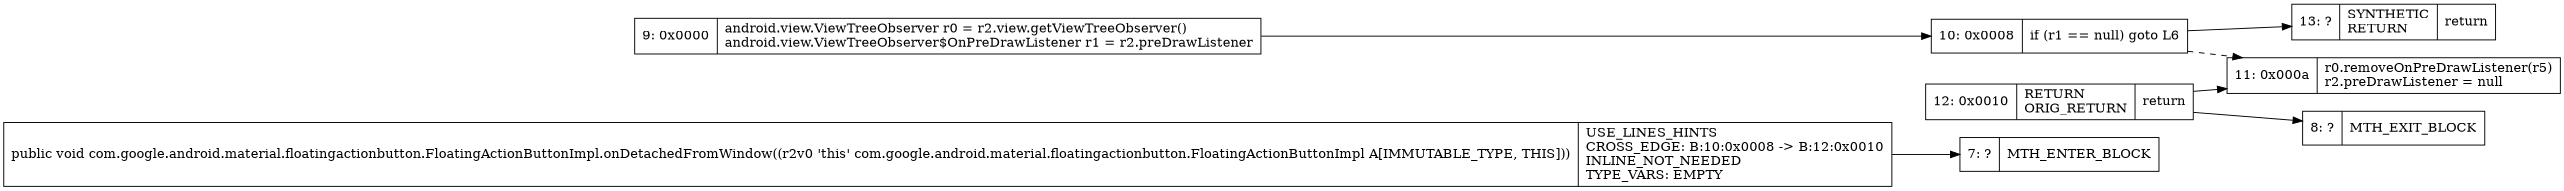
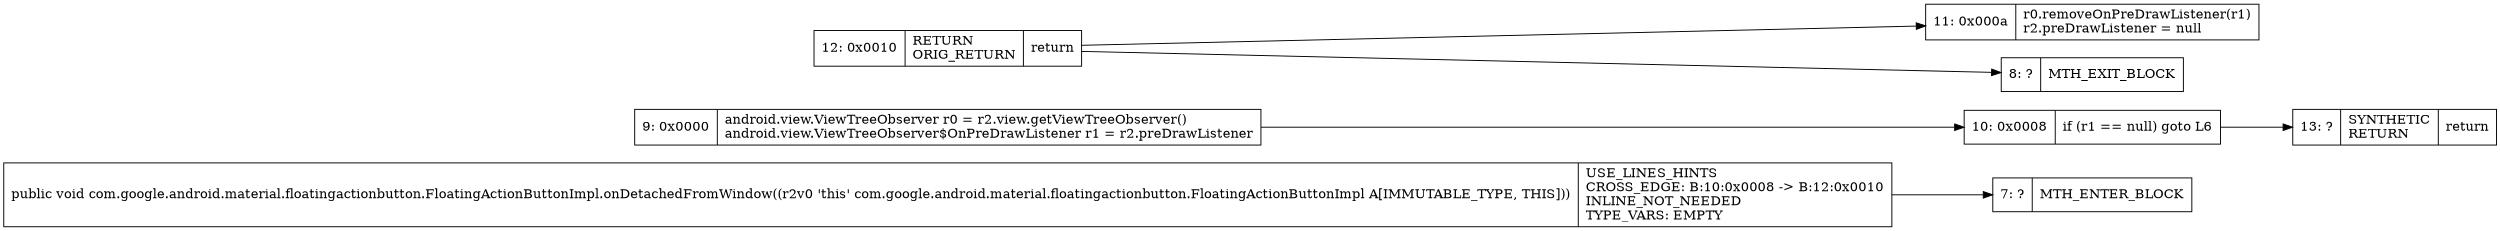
edge "10: 0x0008" -> "11: 0x000a": removed
node "11: 0x000a": text "r0.removeOnPreDrawListener(r5)" -> "r0.removeOnPreDrawListener(r1)"
